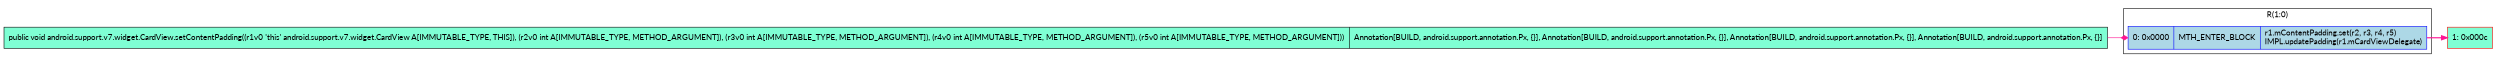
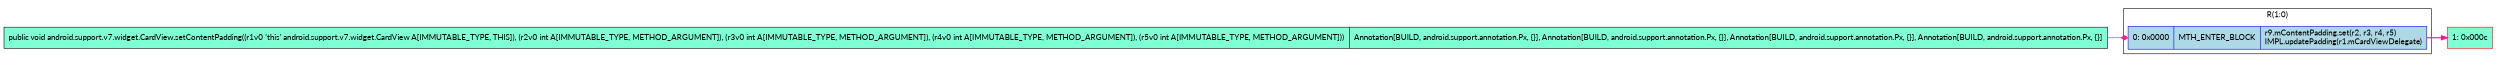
node "0: 0x0000": text "r1.mContentPadding.set(r2, r3, r4, r5)" -> "r9.mContentPadding.set(r2, r3, r4, r5)"
